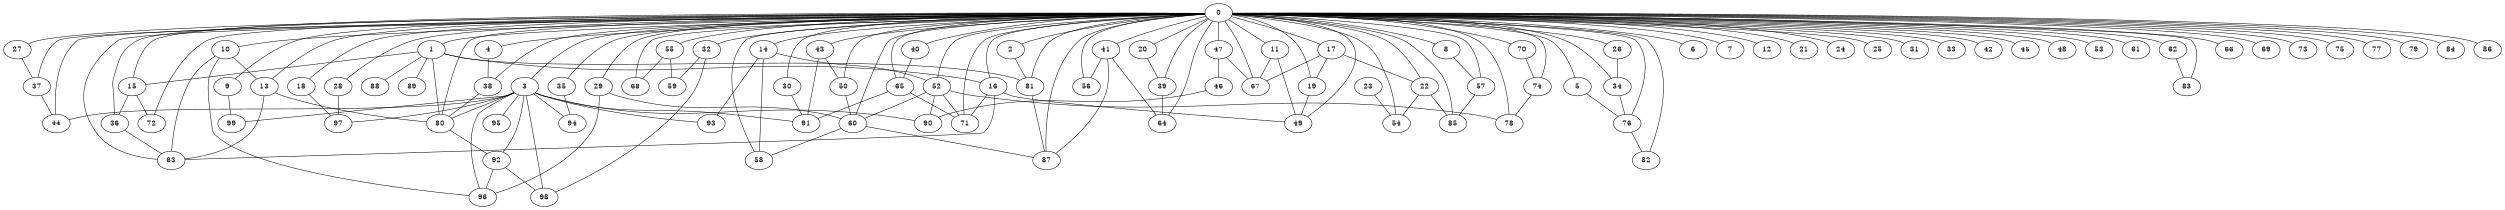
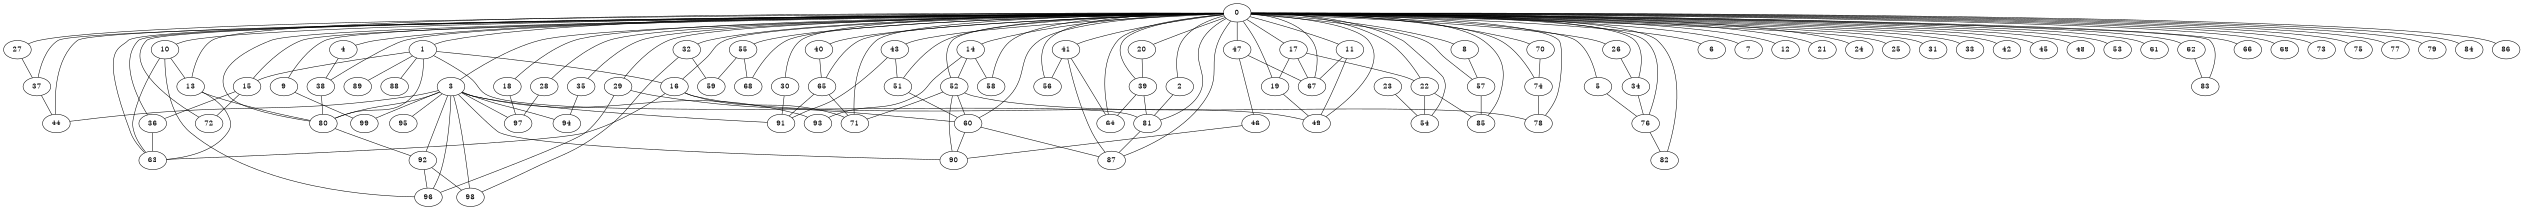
node "50": label "50" -> "51"
edge "39" -- "81": added
edge "60" -- "58": now "60" -- "90"
